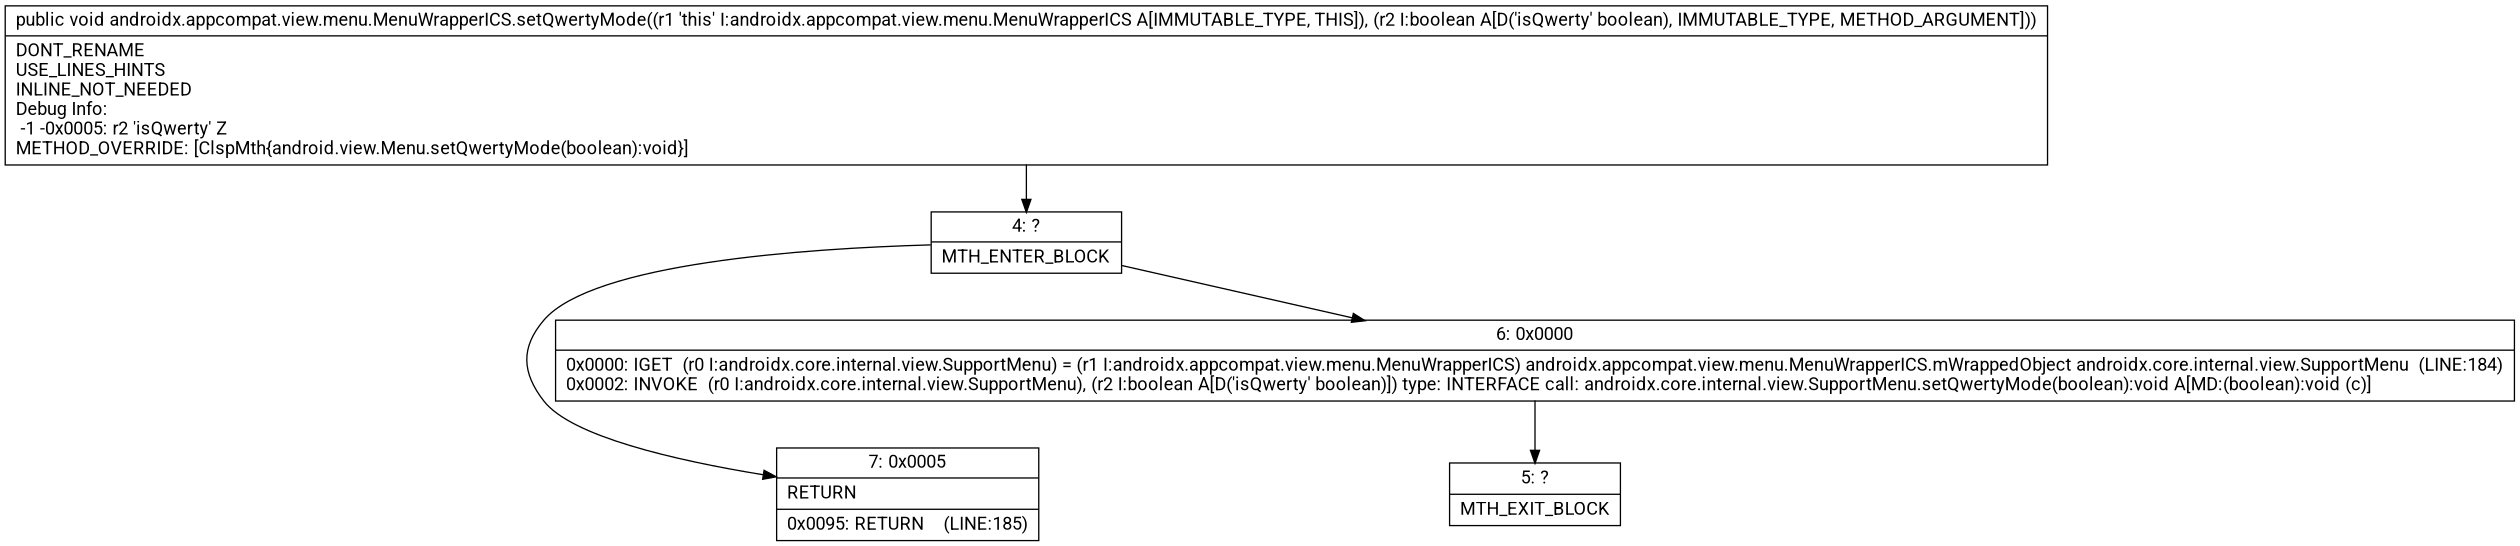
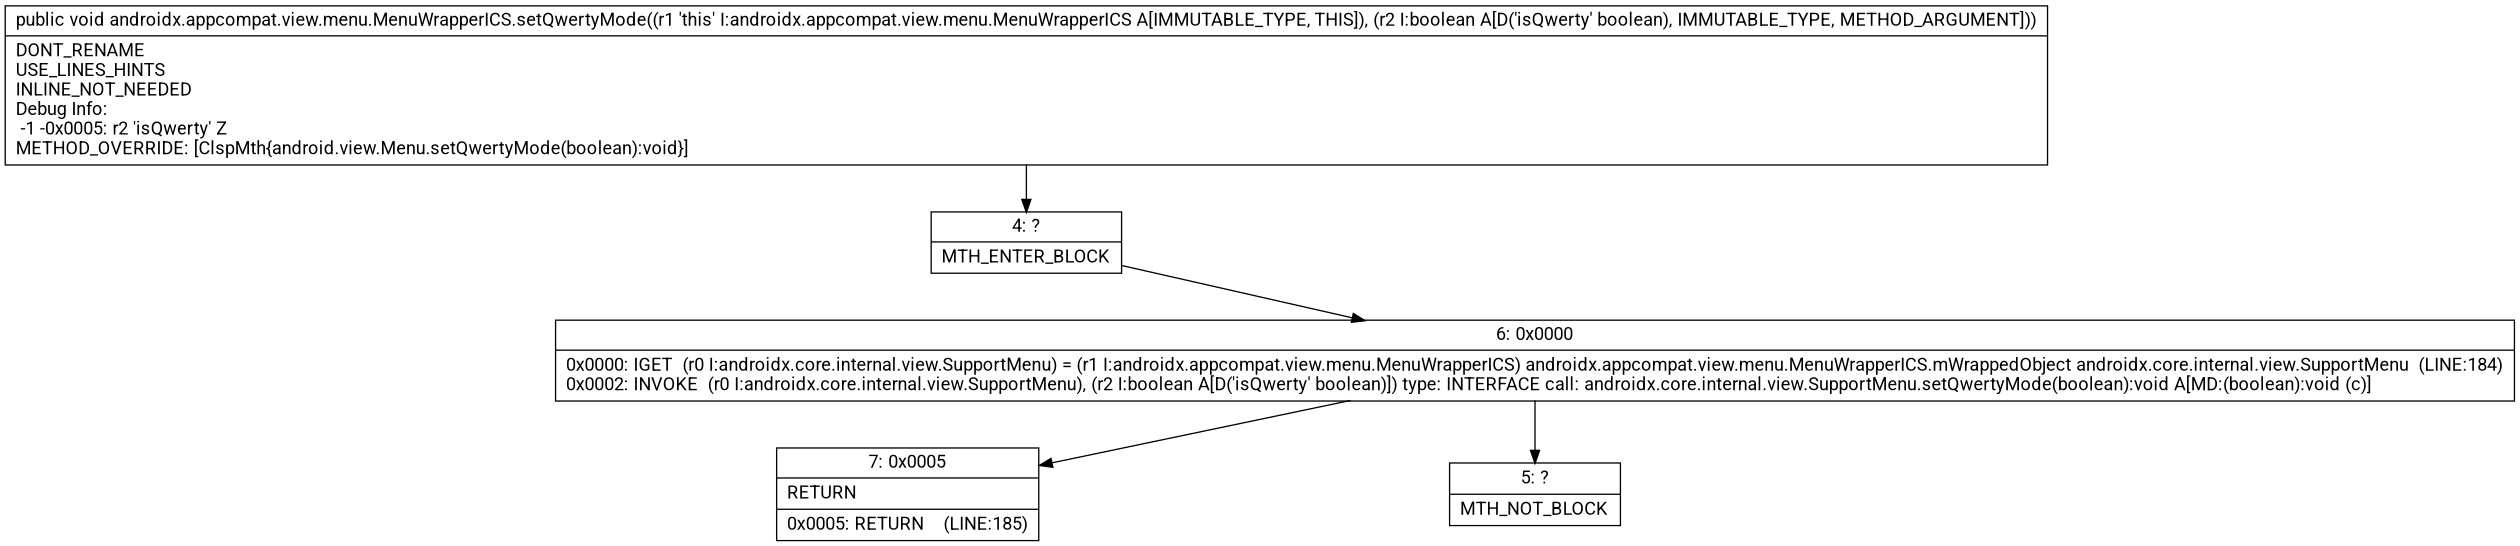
edge "4: ?" -> "7: 0x0005": now "6: 0x0000" -> "7: 0x0005"
node "5: ?": text "MTH_EXIT_BLOCK" -> "MTH_NOT_BLOCK"
node "7: 0x0005": text "0x0095: RETURN    (LINE:185)" -> "0x0005: RETURN    (LINE:185)"
